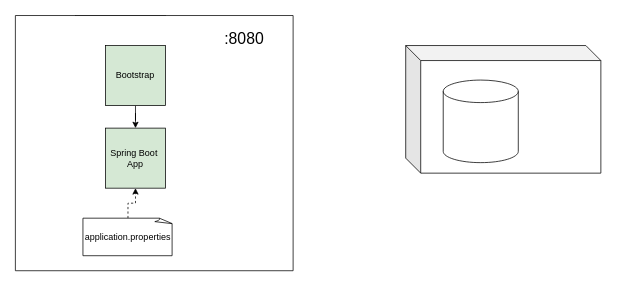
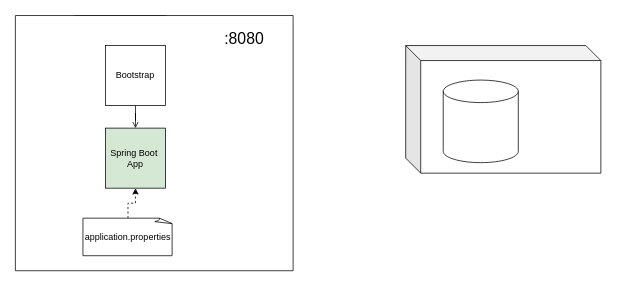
node "Bootstrap": fillcolor #d5e8d4 -> #ffffff
edge "Bootstrap" -> "Spring Boot App": arrowhead classic -> open
